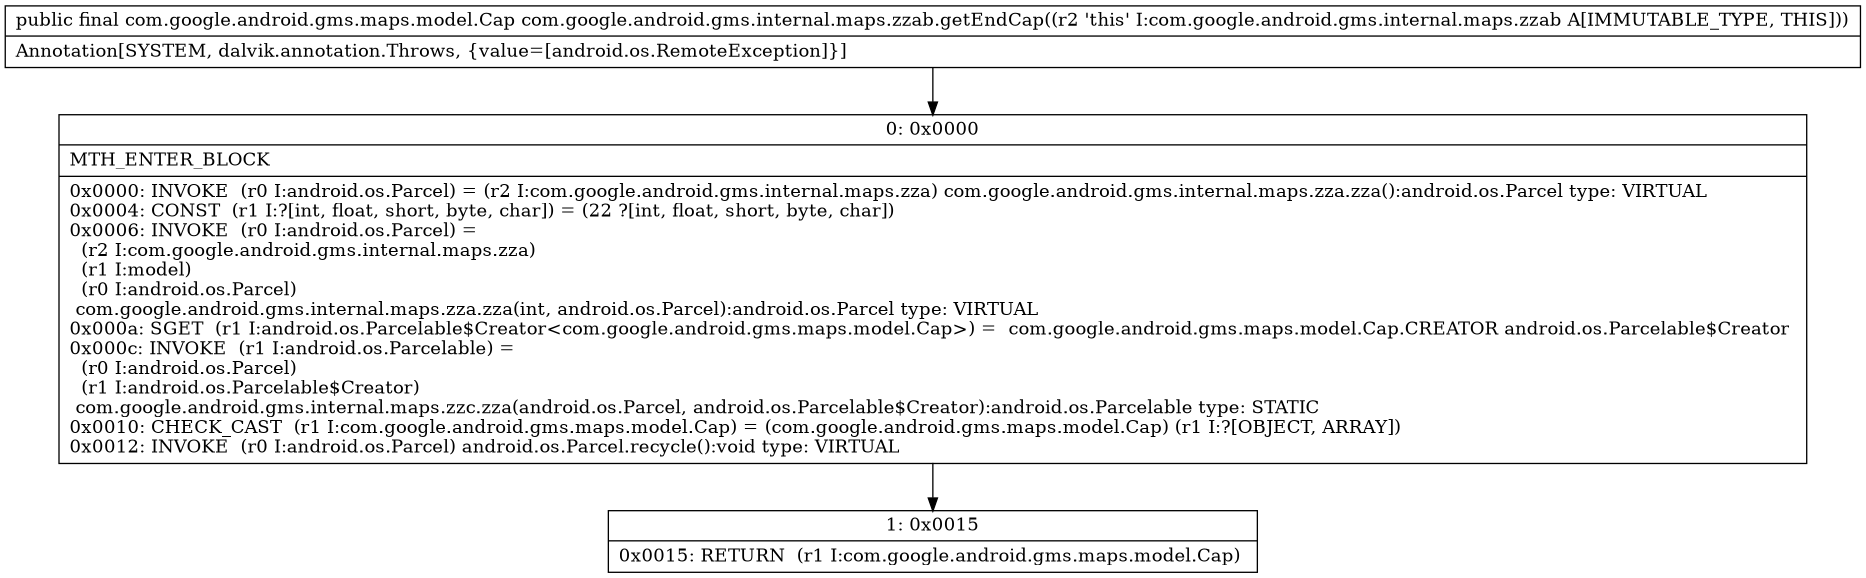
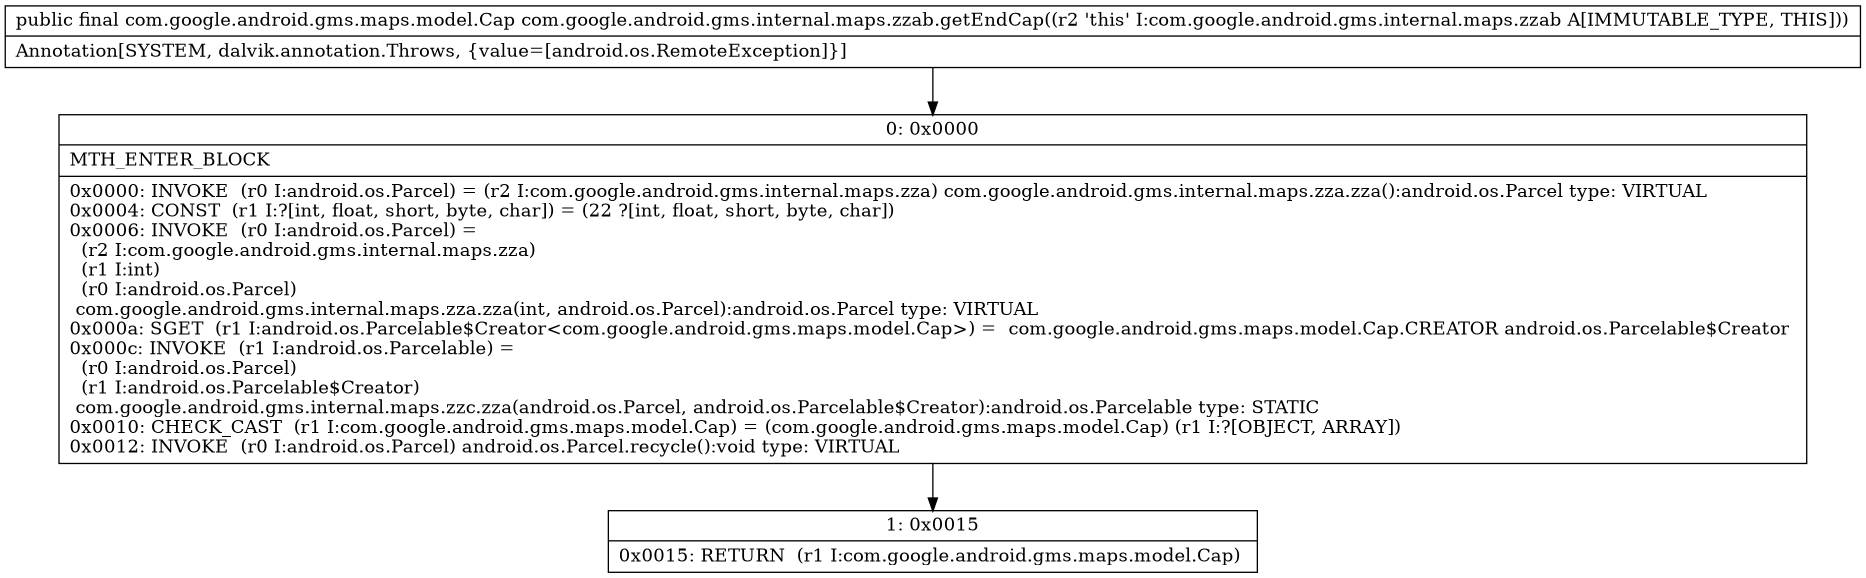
node "0: 0x0000": text "(r1 I:model)" -> "(r1 I:int)"
